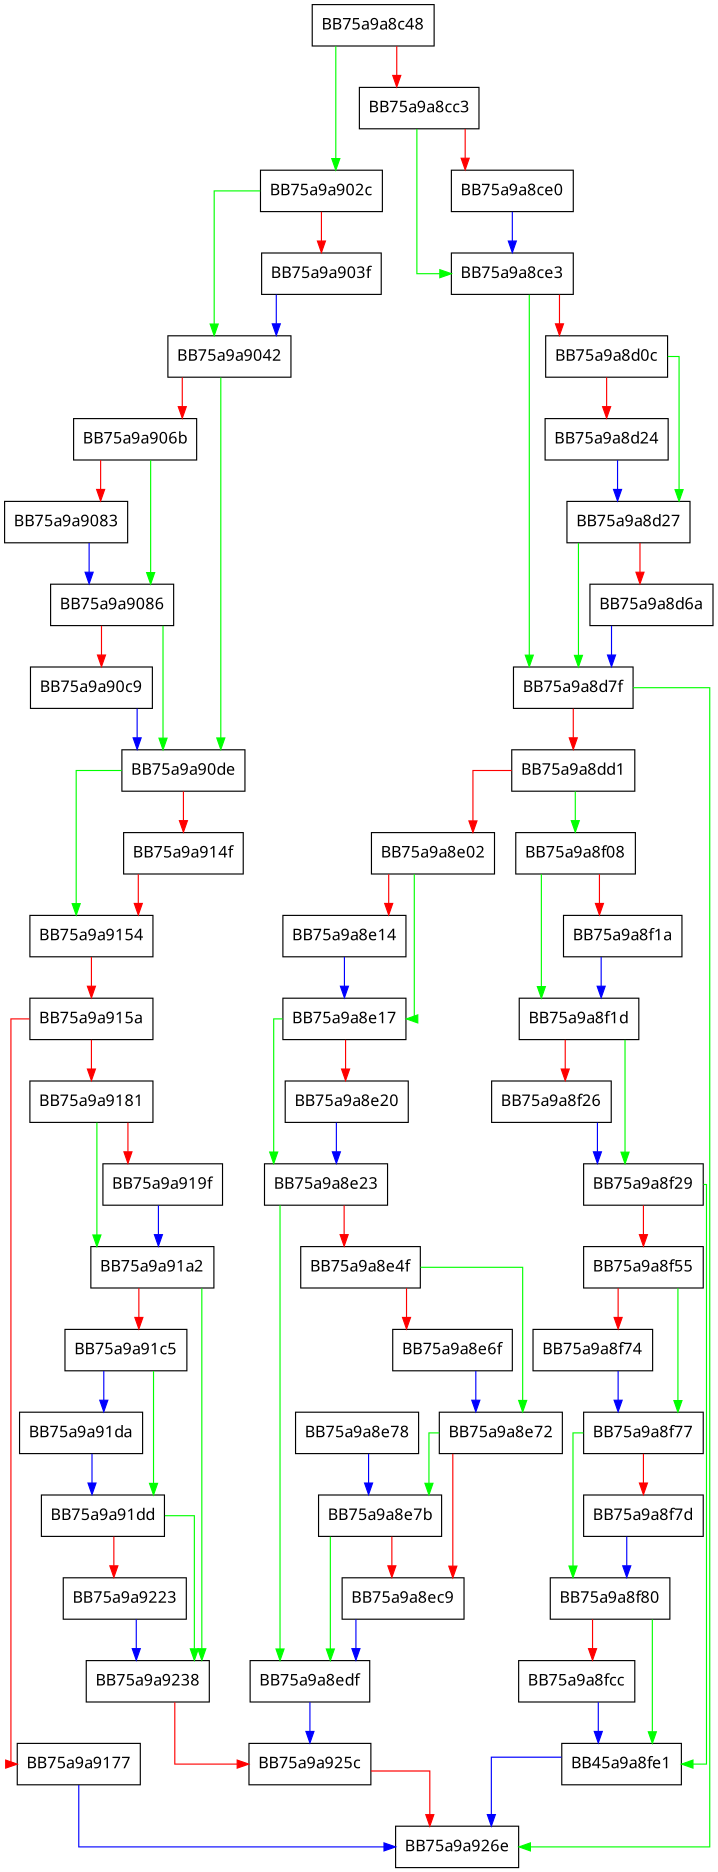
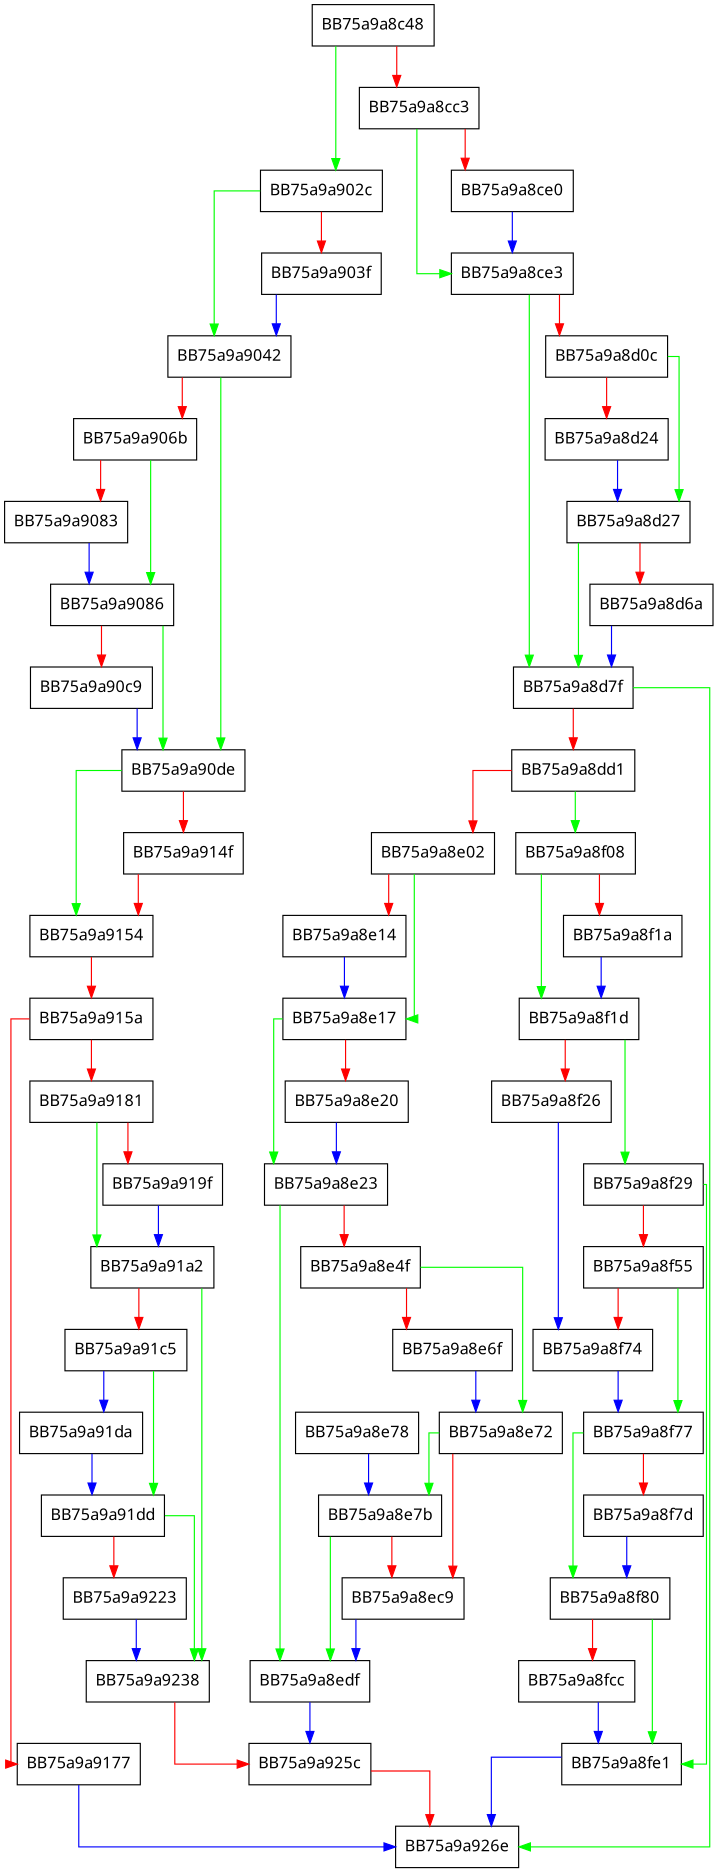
edge "BB75a9a8f26" -> "BB75a9a8f29": now "BB75a9a8f26" -> "BB75a9a8f74"
node "BB45a9a8fe1": label "BB45a9a8fe1" -> "BB75a9a8fe1"
